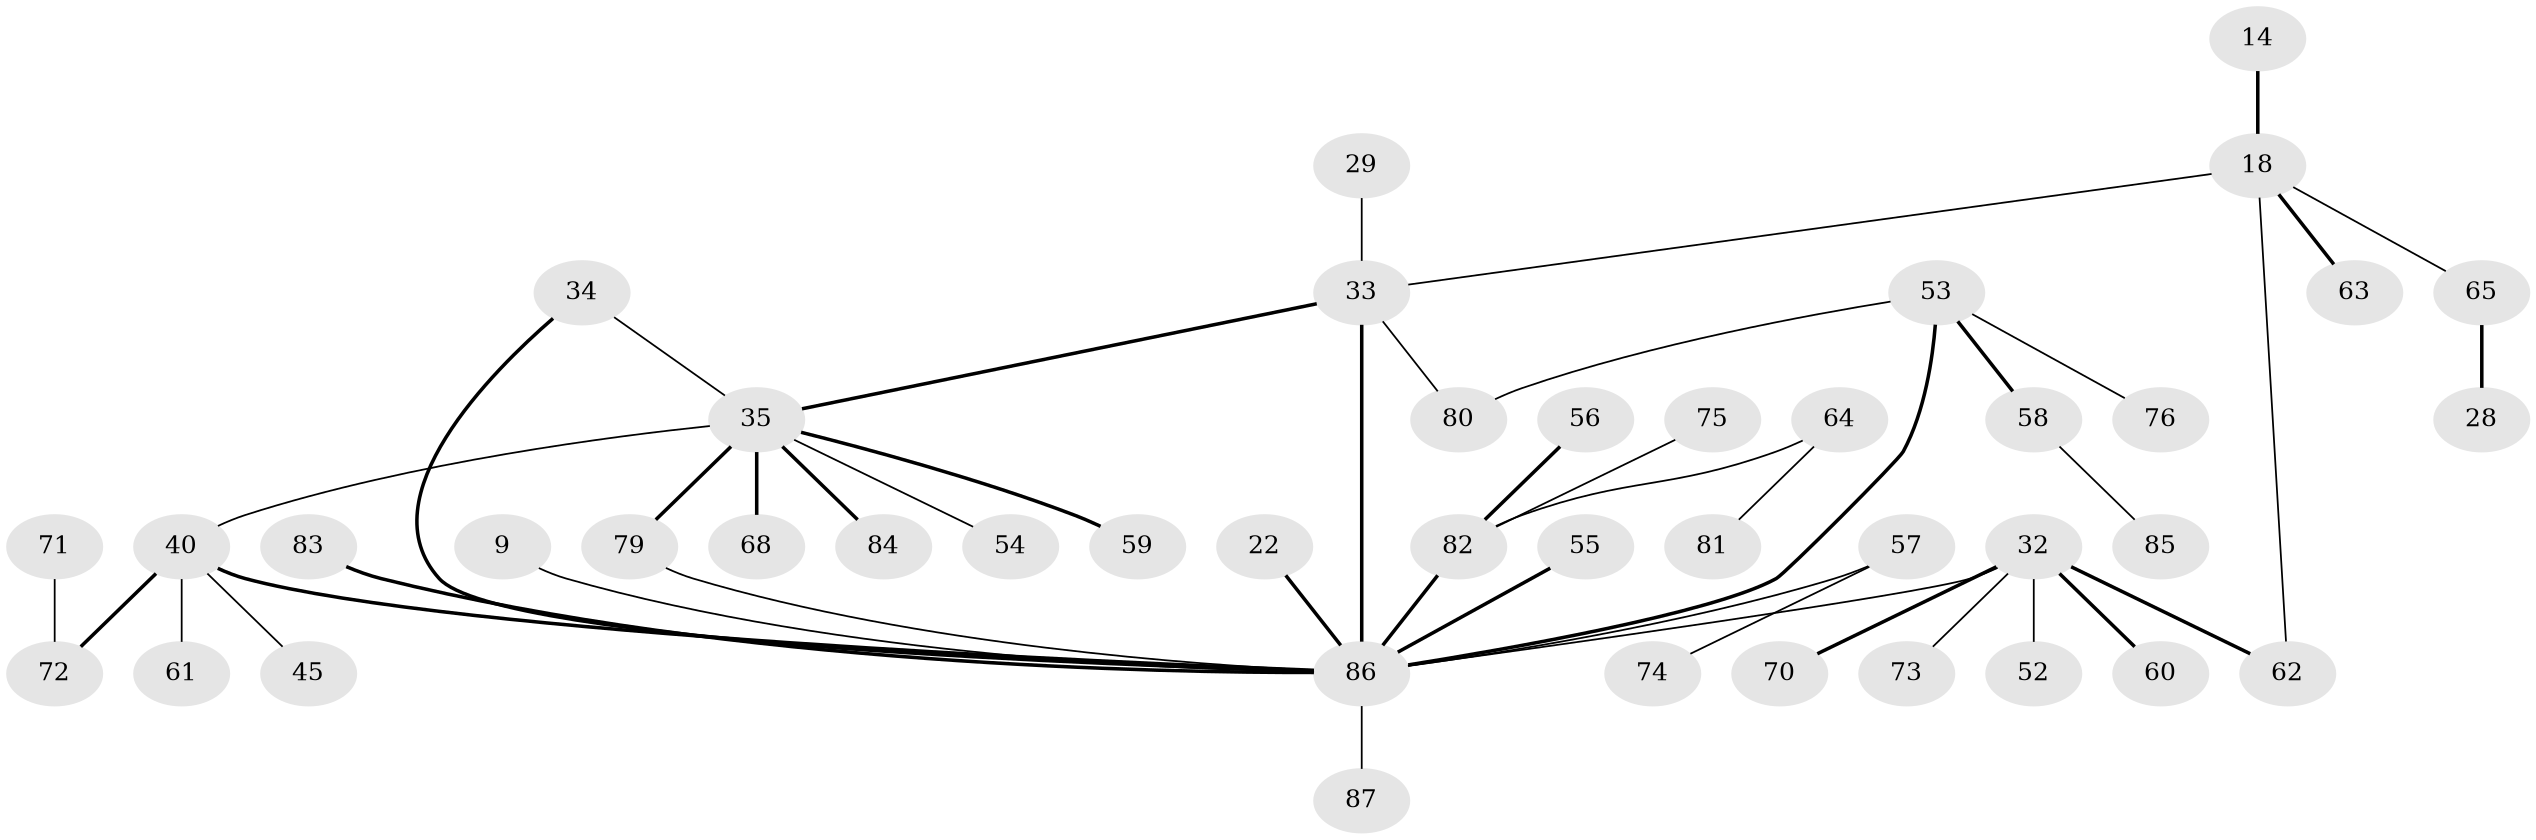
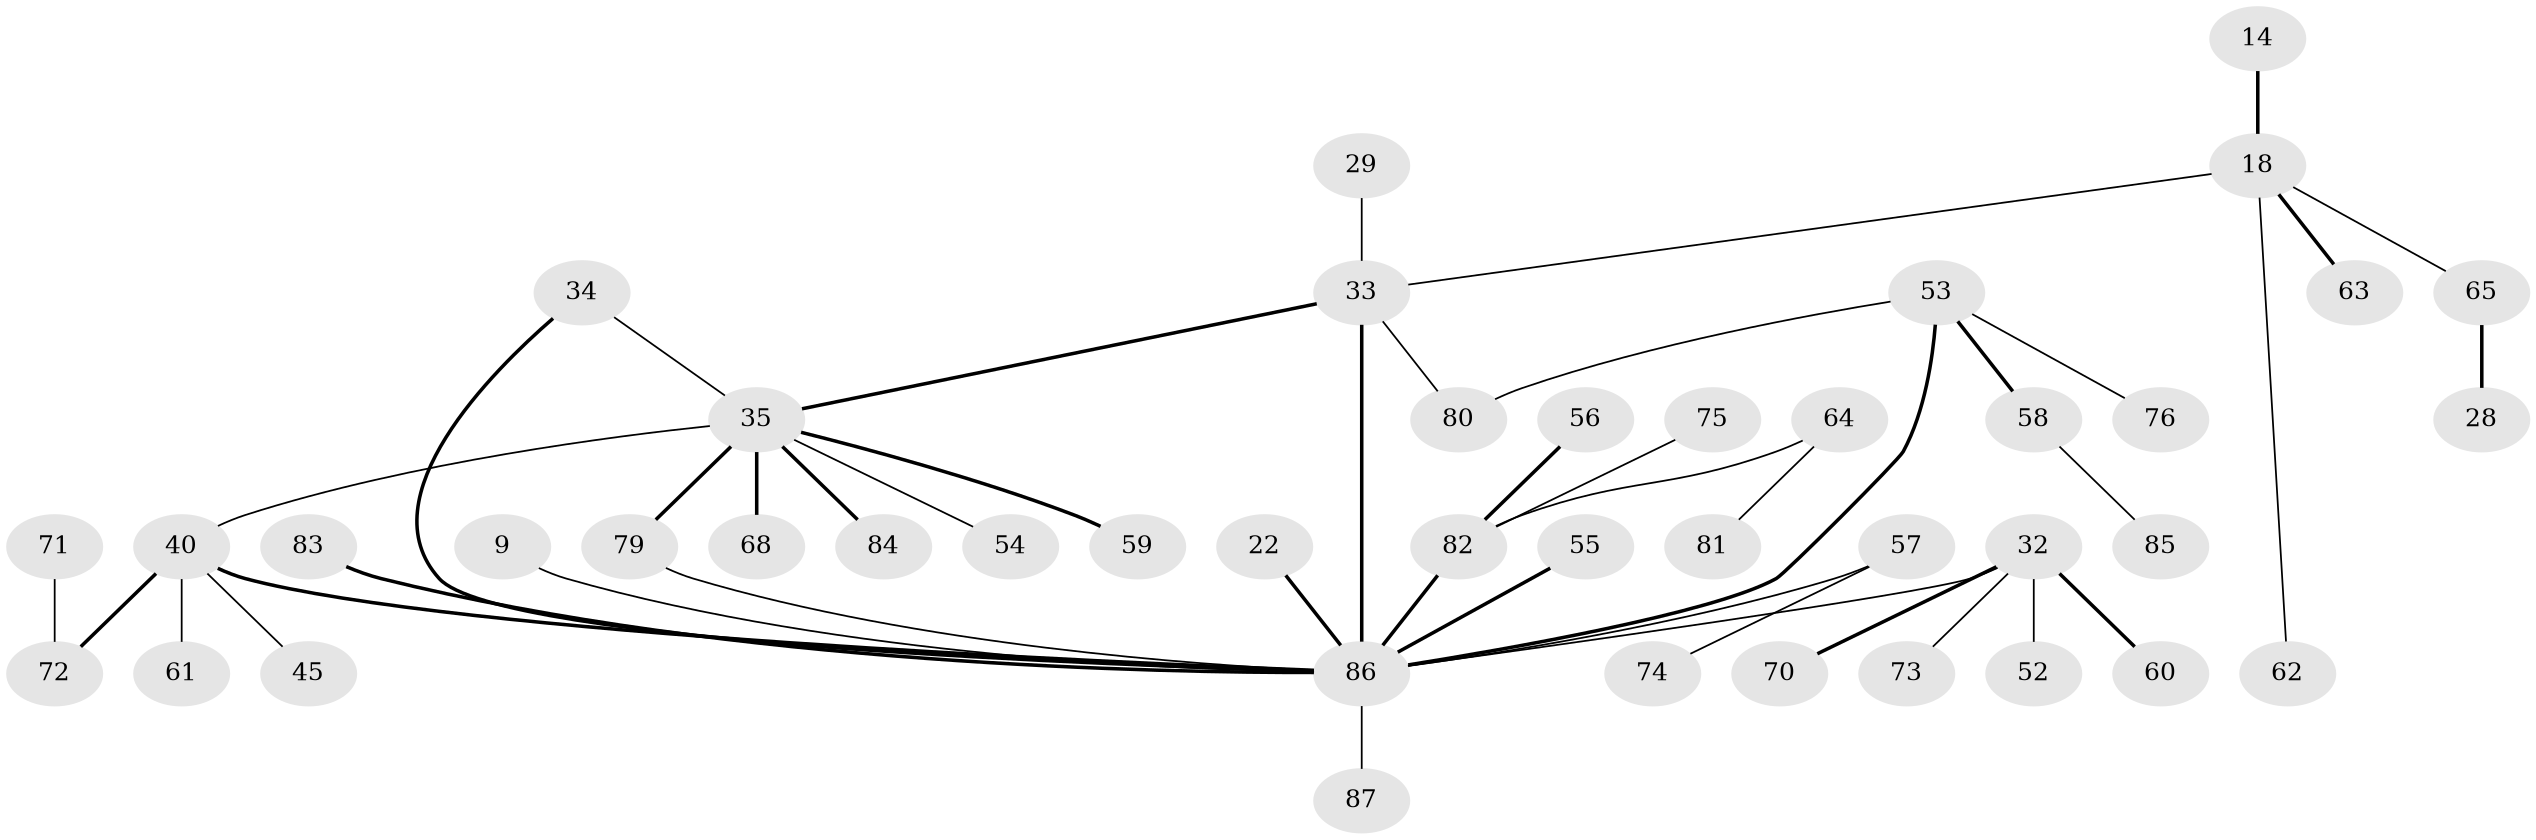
edge "32" -- "62": removed
